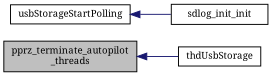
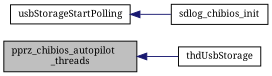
node "sdlog_init_init": label "sdlog_init_init" -> "sdlog_chibios_init"
node "pprz_terminate_autopilot _threads": label "pprz_terminate_autopilot _threads" -> "pprz_chibios_autopilot _threads"
